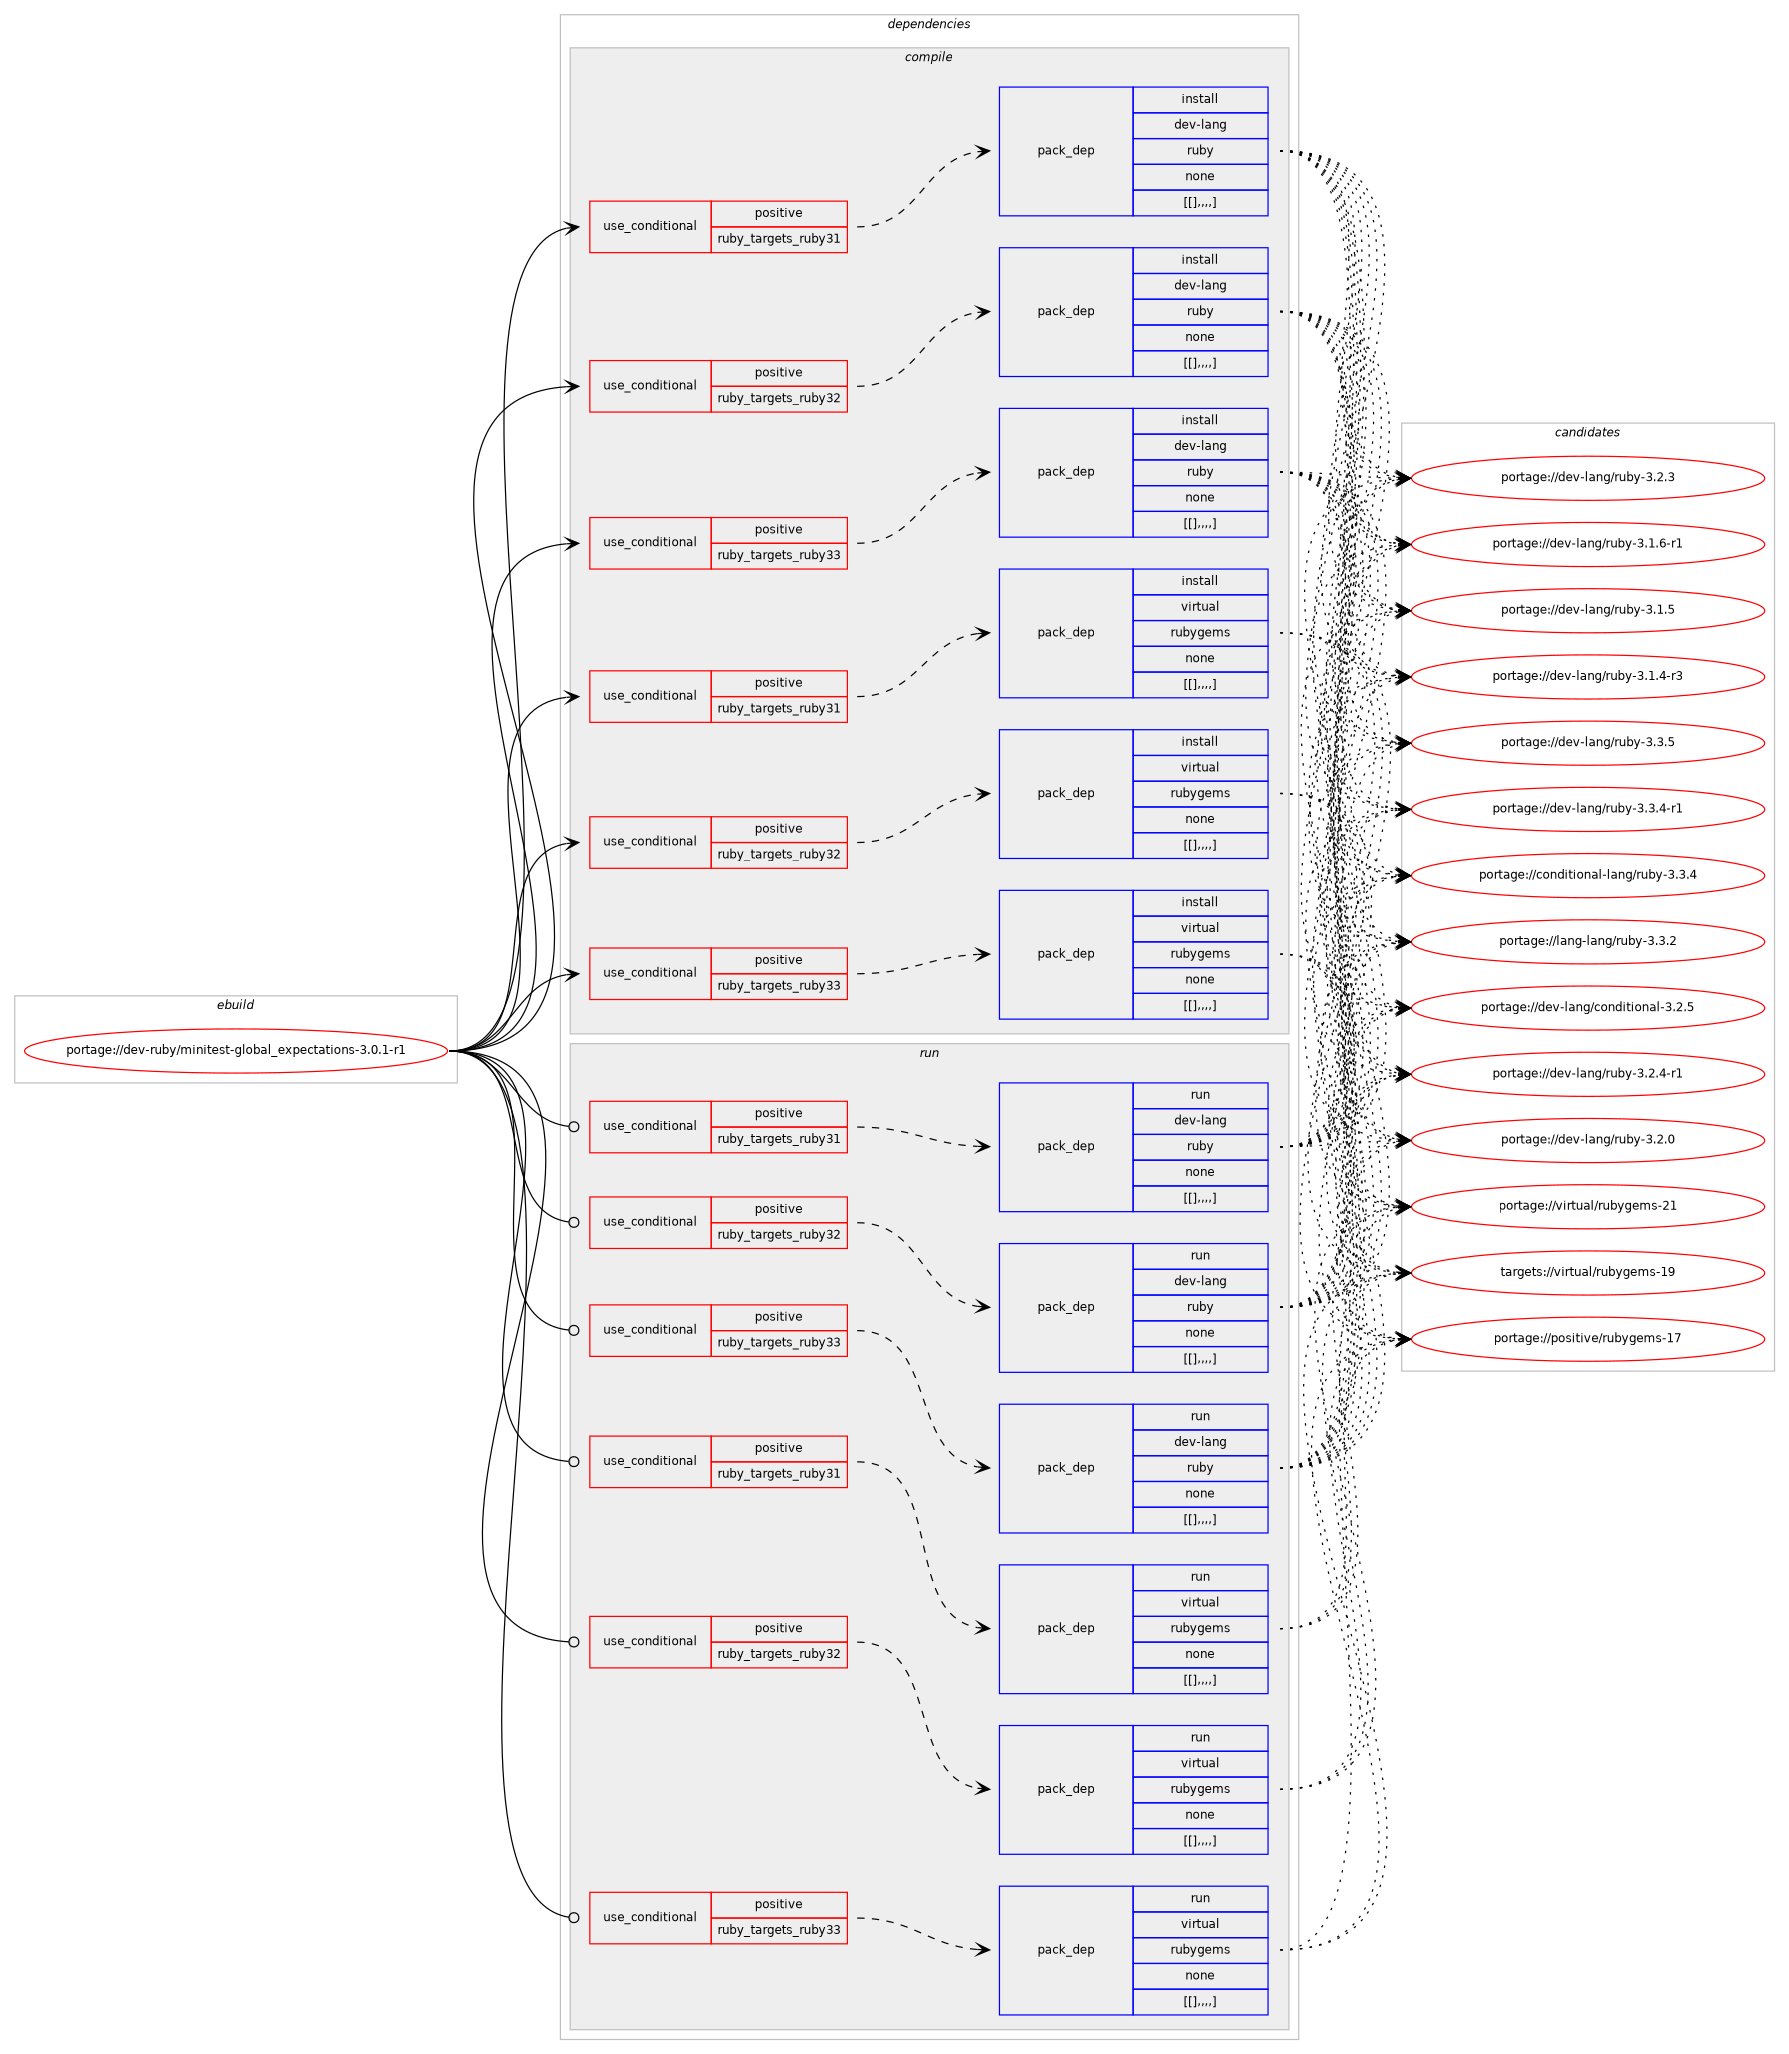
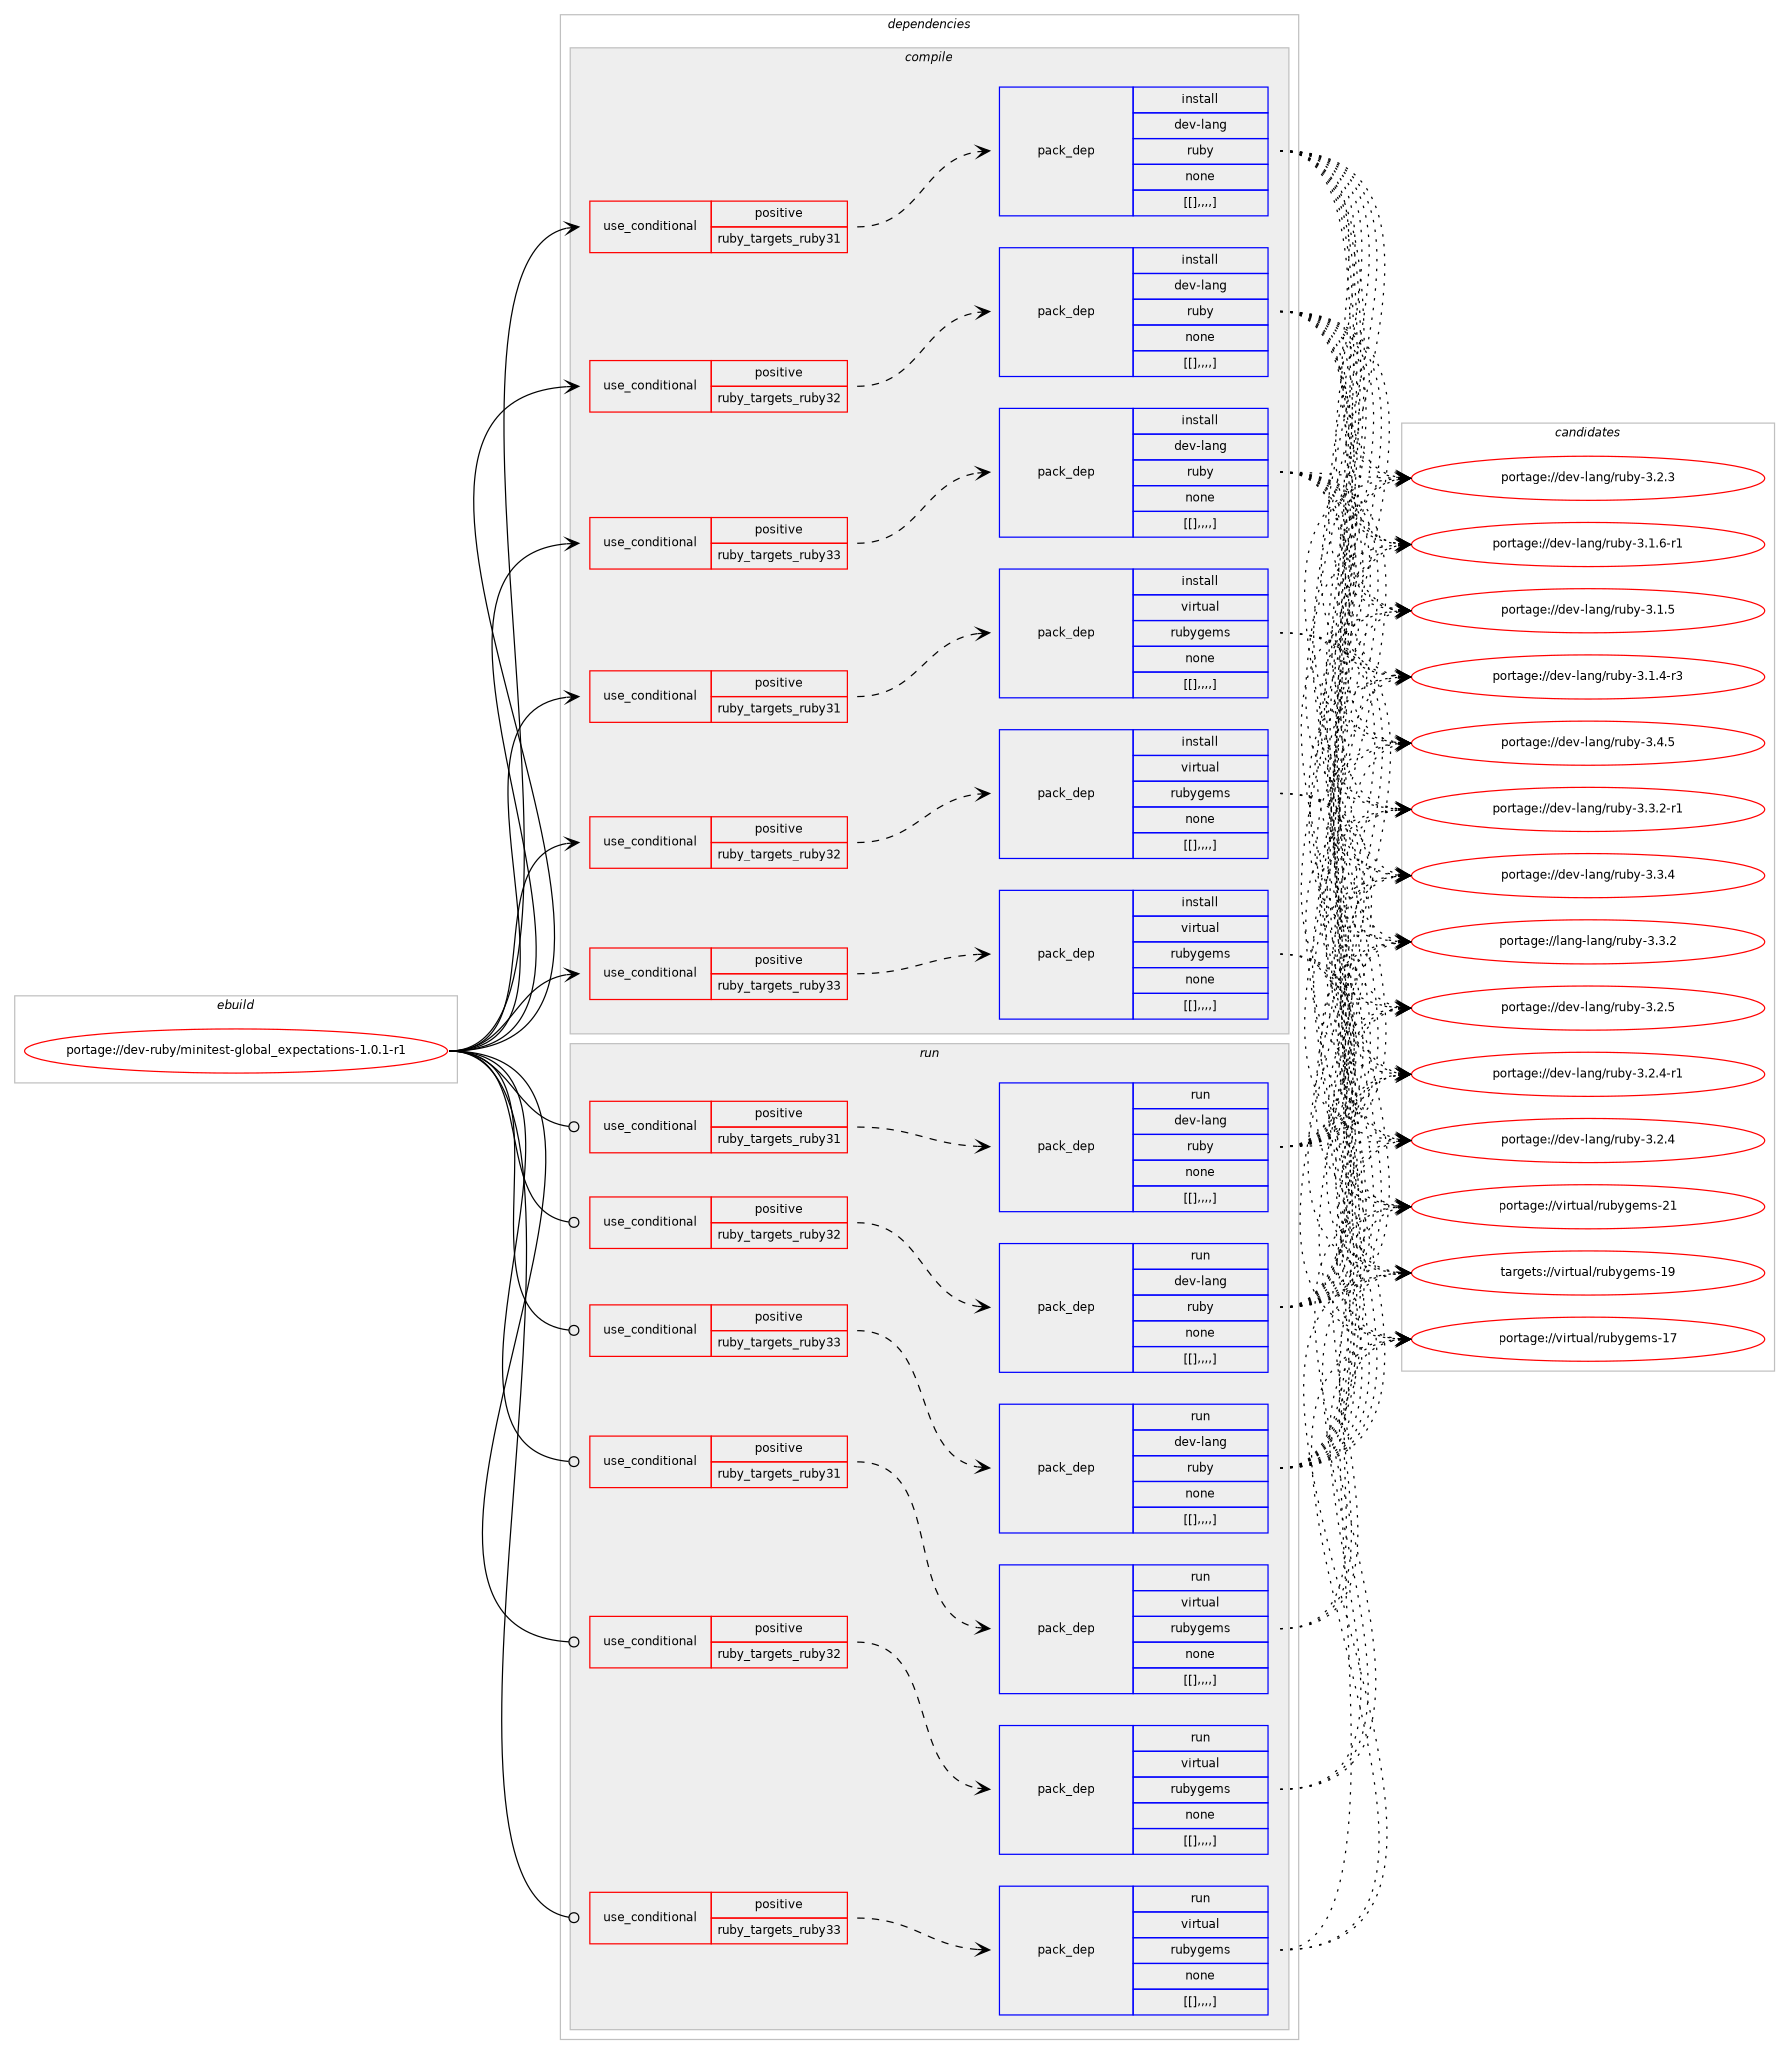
node "portage://dev-lang/ruby-3.3.5": label "portage://dev-lang/ruby-3.3.5" -> "portage://dev-lang/ruby-3.4.5"
node "portage://dev-lang/ruby-3.3.4-r1": label "portage://dev-lang/ruby-3.3.4-r1" -> "portage://dev-lang/ruby-3.3.2-r1"
node "portage://conditional-lang/ruby-3.3.4": label "portage://conditional-lang/ruby-3.3.4" -> "portage://dev-lang/ruby-3.3.4"
node "portage://dev-lang/conditional-3.2.5": label "portage://dev-lang/conditional-3.2.5" -> "portage://dev-lang/ruby-3.2.5"
node "portage://dev-ruby/minitest-global_expectations-3.0.1-r1": label "portage://dev-ruby/minitest-global_expectations-3.0.1-r1" -> "portage://dev-ruby/minitest-global_expectations-1.0.1-r1"
node "portage://dev-lang/ruby-3.2.0": label "portage://dev-lang/ruby-3.2.0" -> "portage://dev-lang/ruby-3.2.4"
node "portage://positive/rubygems-17": label "portage://positive/rubygems-17" -> "portage://virtual/rubygems-17"
